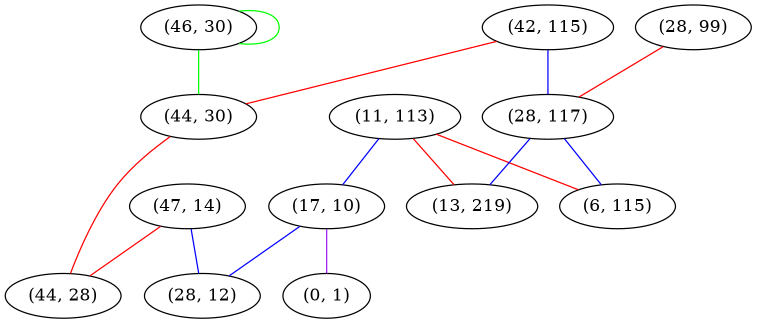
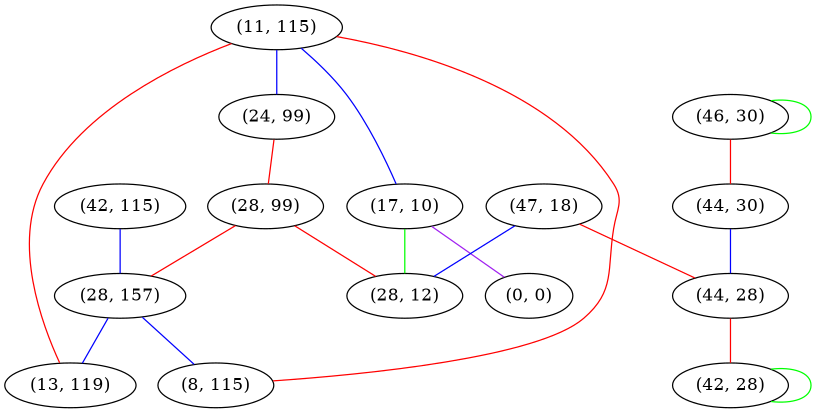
edge "(46, 30)" -- "(44, 30)": color green -> red
edge "(42, 115)" -- "(44, 30)": removed
node "(24, 99)": added
node "(11, 113)": label "(11, 113)" -> "(11, 115)"
node "(28, 117)": label "(28, 117)" -> "(28, 157)"
edge "(44, 30)" -- "(44, 28)": color red -> blue
node "(47, 14)": label "(47, 14)" -> "(47, 18)"
node "(13, 219)": label "(13, 219)" -> "(13, 119)"
node "(6, 115)": label "(6, 115)" -> "(8, 115)"
edge "(17, 10)" -- "(28, 12)": color blue -> green
edge "(28, 99)" -- "(28, 12)": added
node "(0, 1)": label "(0, 1)" -> "(0, 0)"
node "(42, 28)": added
